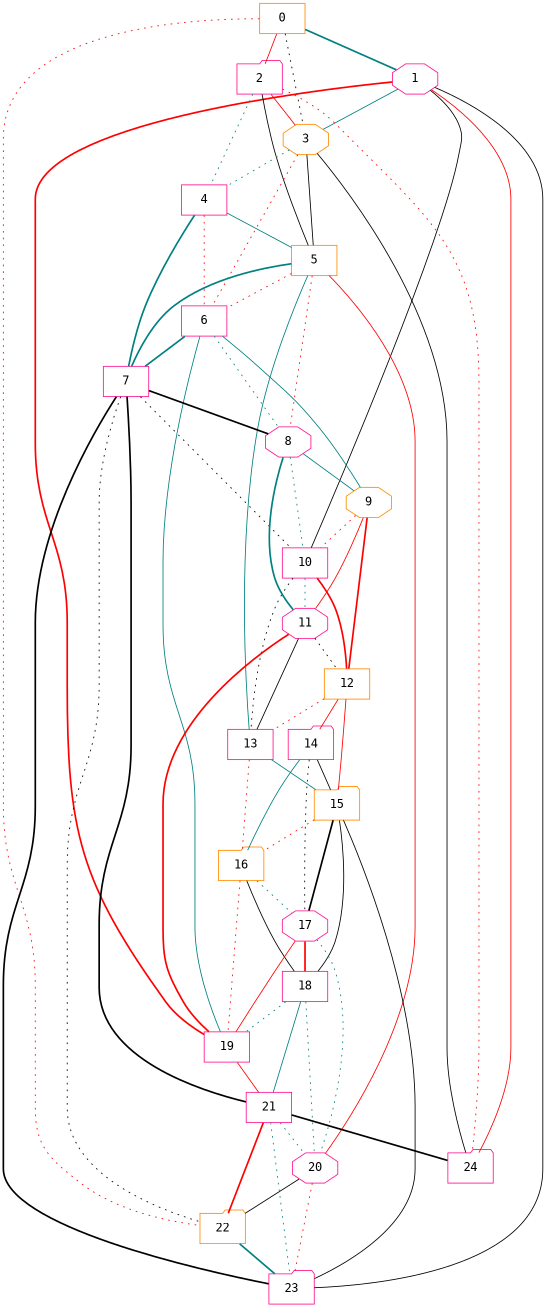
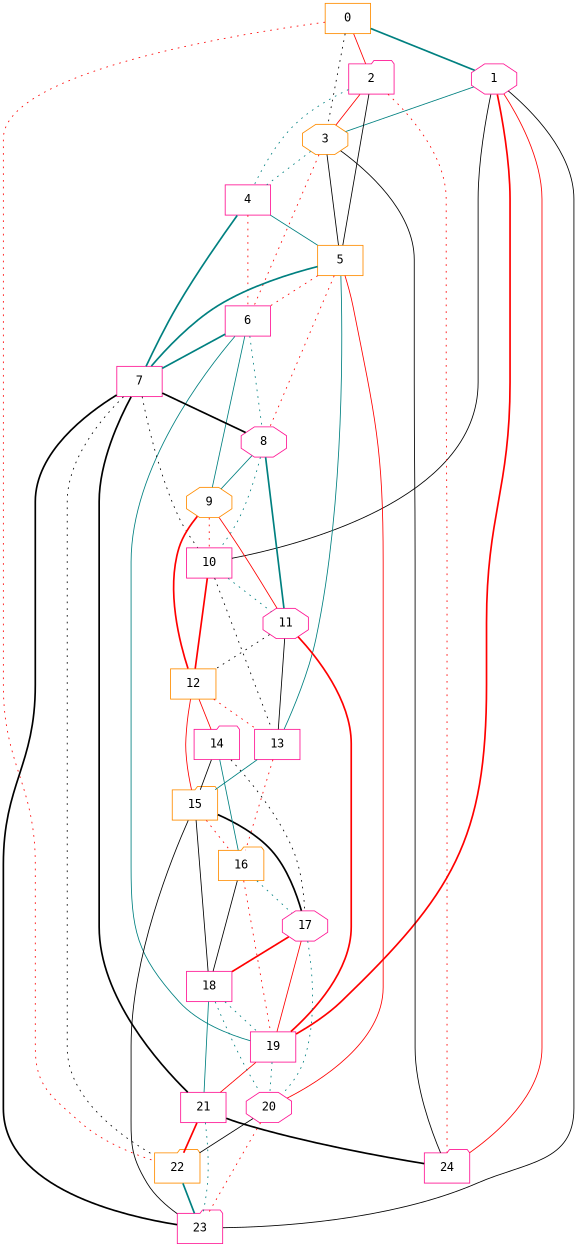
edge "21" -- "20": now "19" -- "20"
